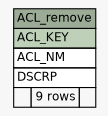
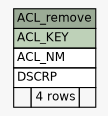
node "ACL_remove": text "9 rows" -> "4 rows"
